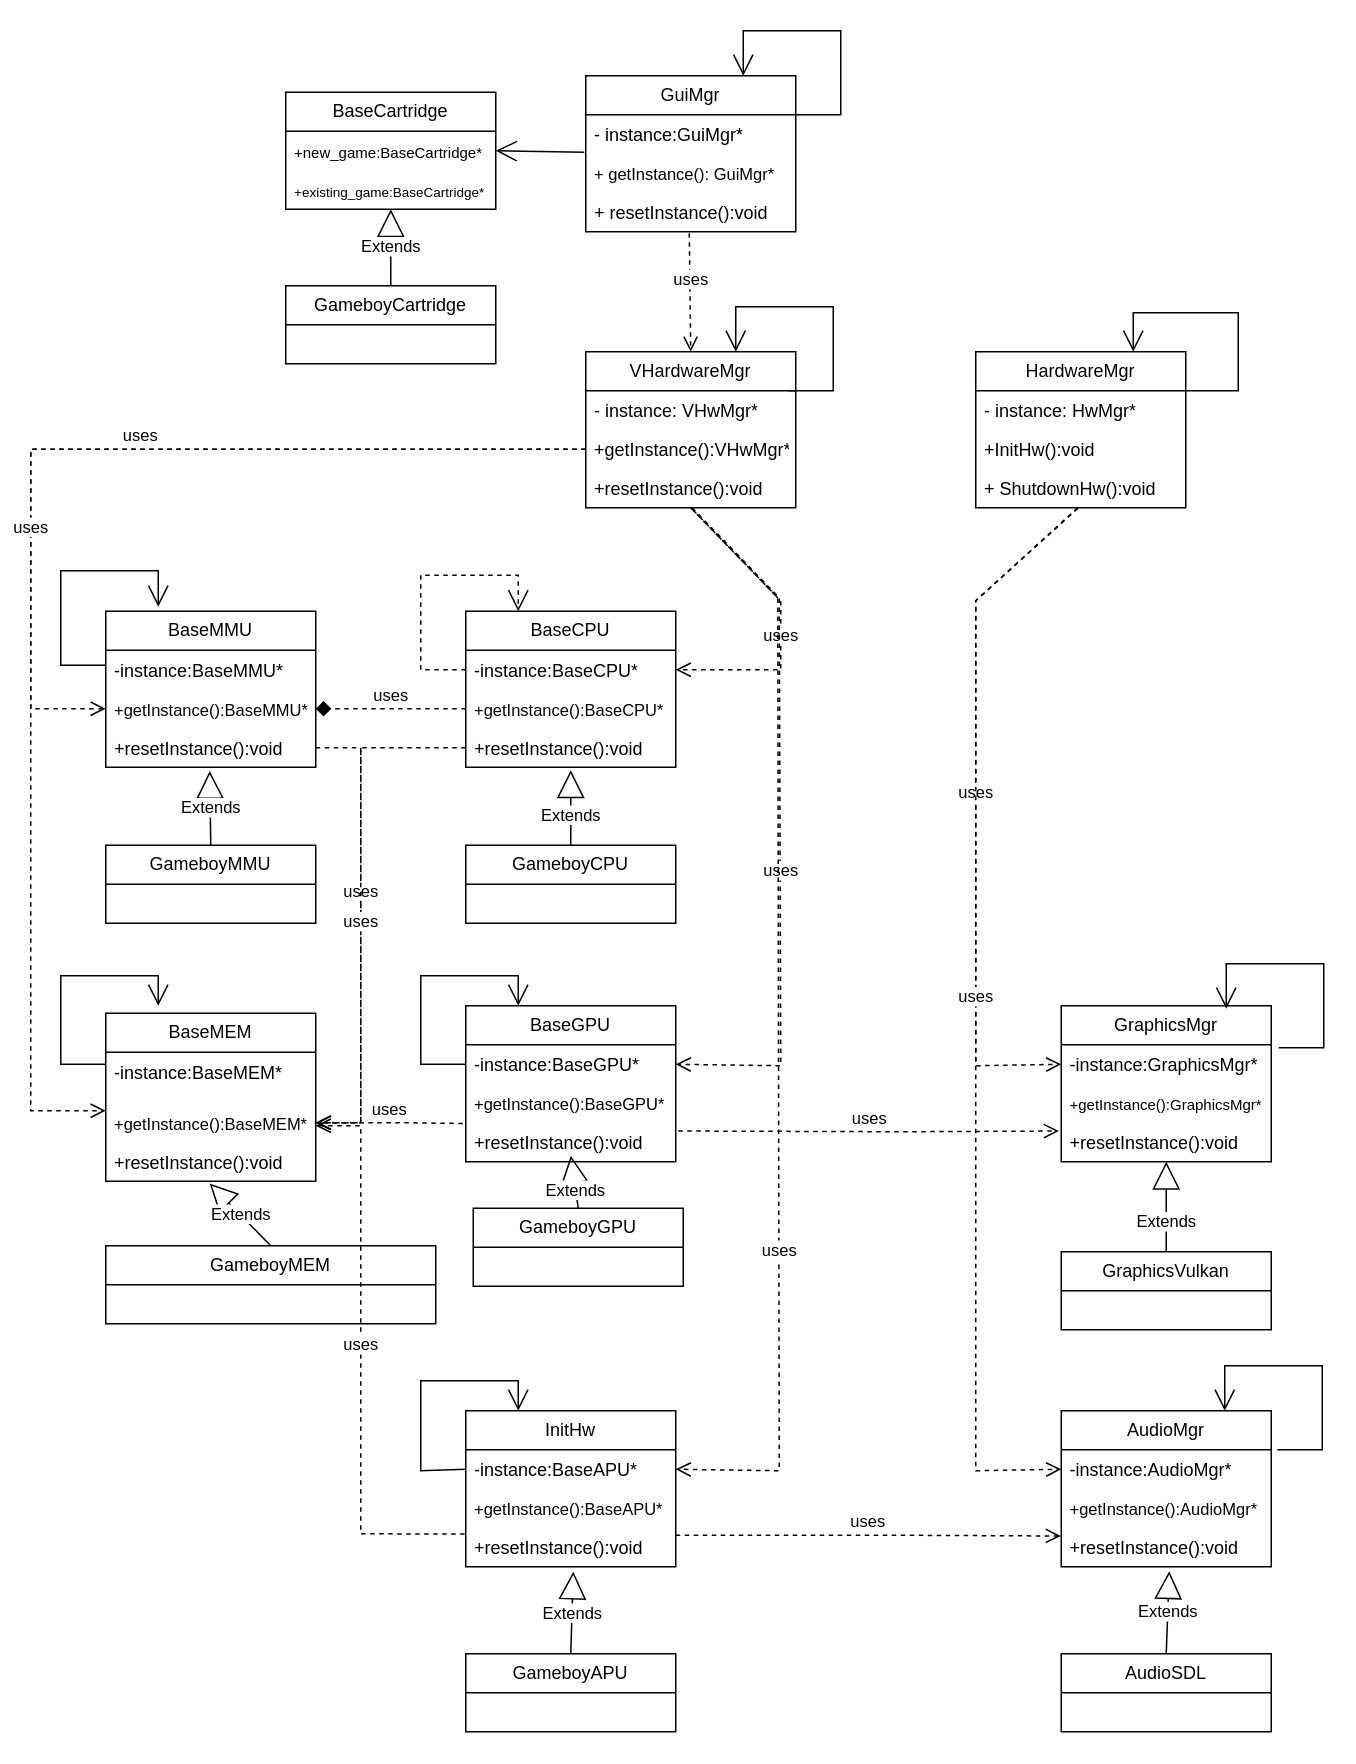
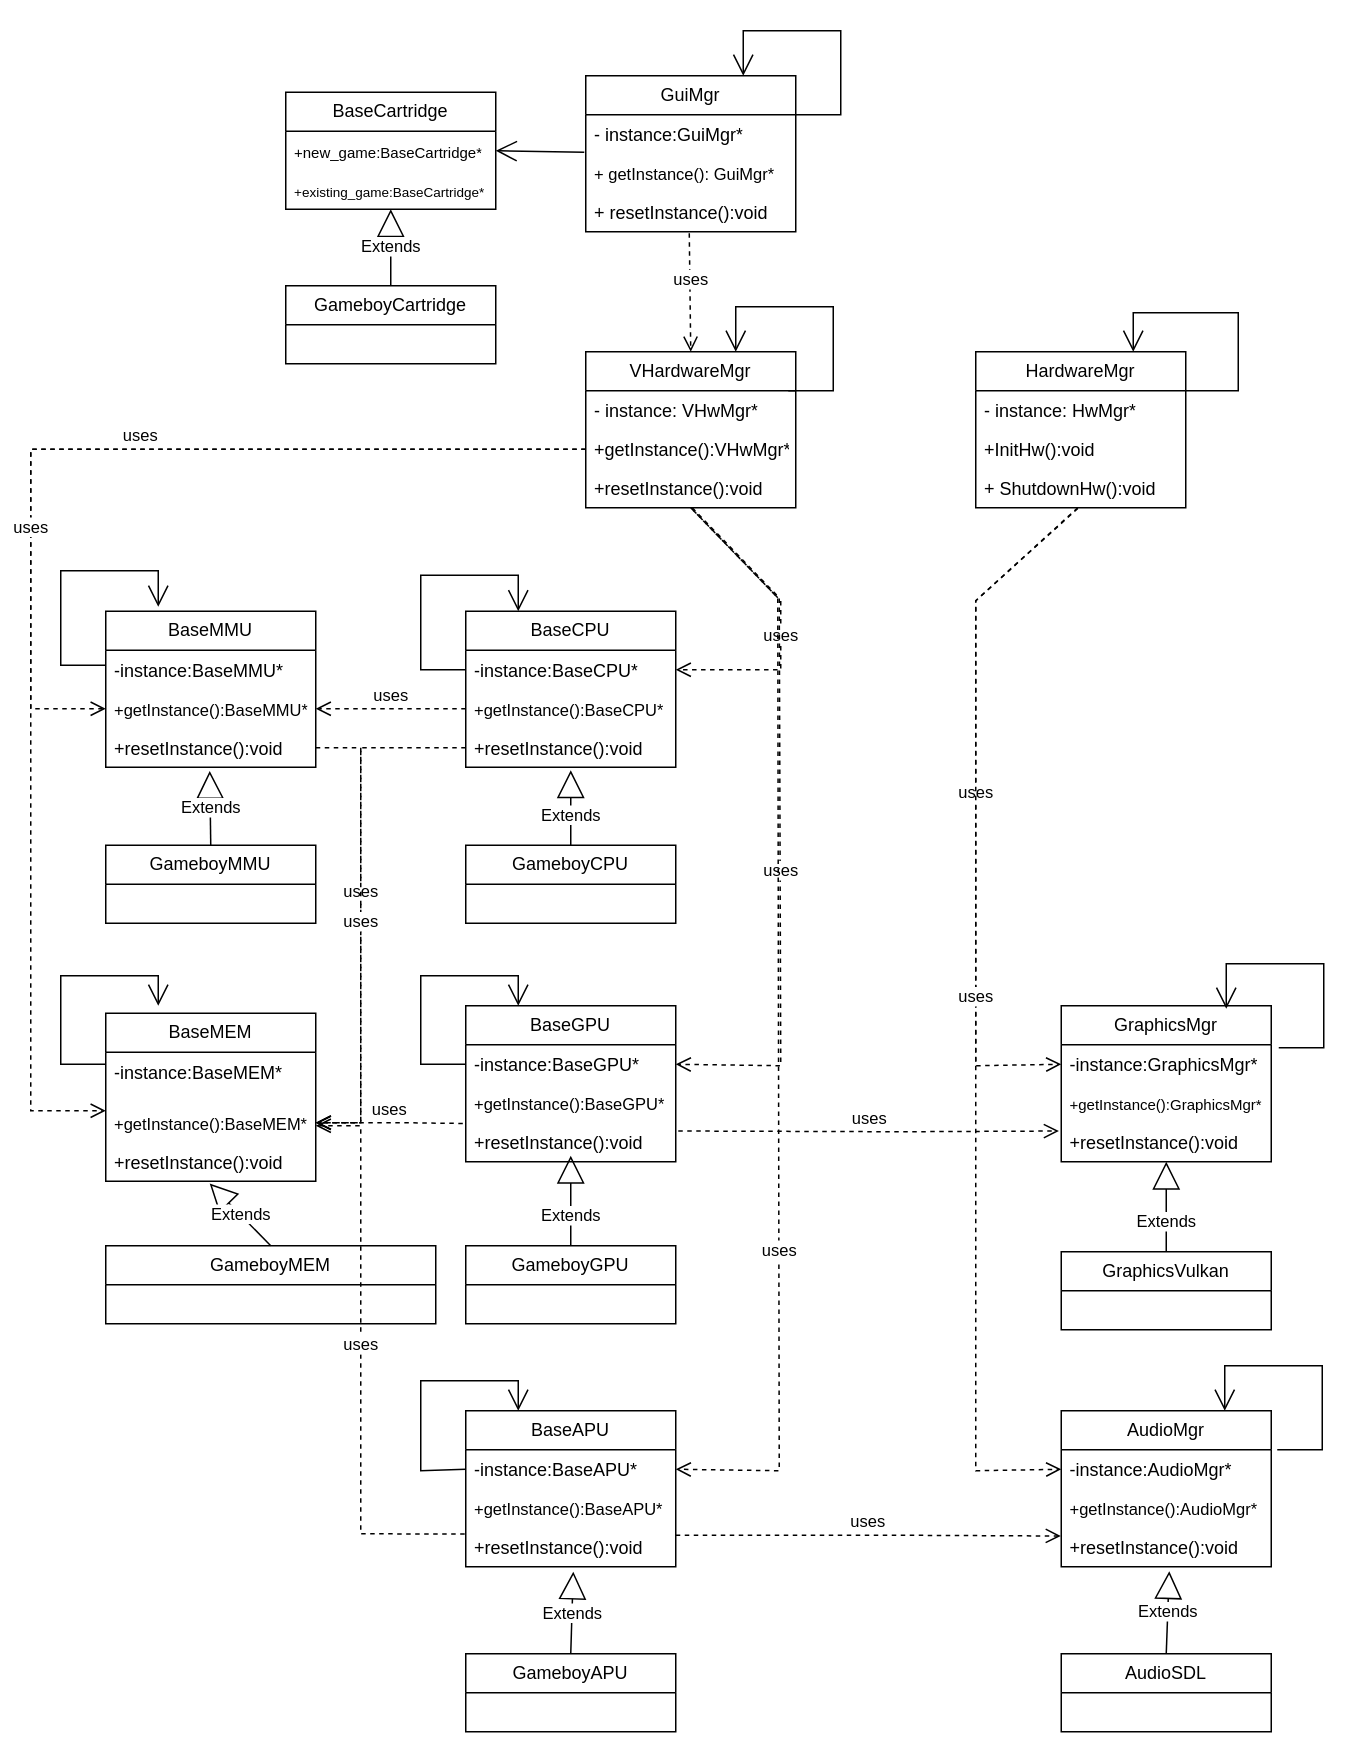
edge "-instance:BaseCPU*" -> "BaseCPU": style dashed -> solid
edge "+getInstance():BaseCPU*" -> "+getInstance():BaseMMU*": arrowhead diamond -> open
node "GameboyGPU": moved (578, 1247) -> (571, 1285)
node "InitHw": label "InitHw" -> "BaseAPU"
